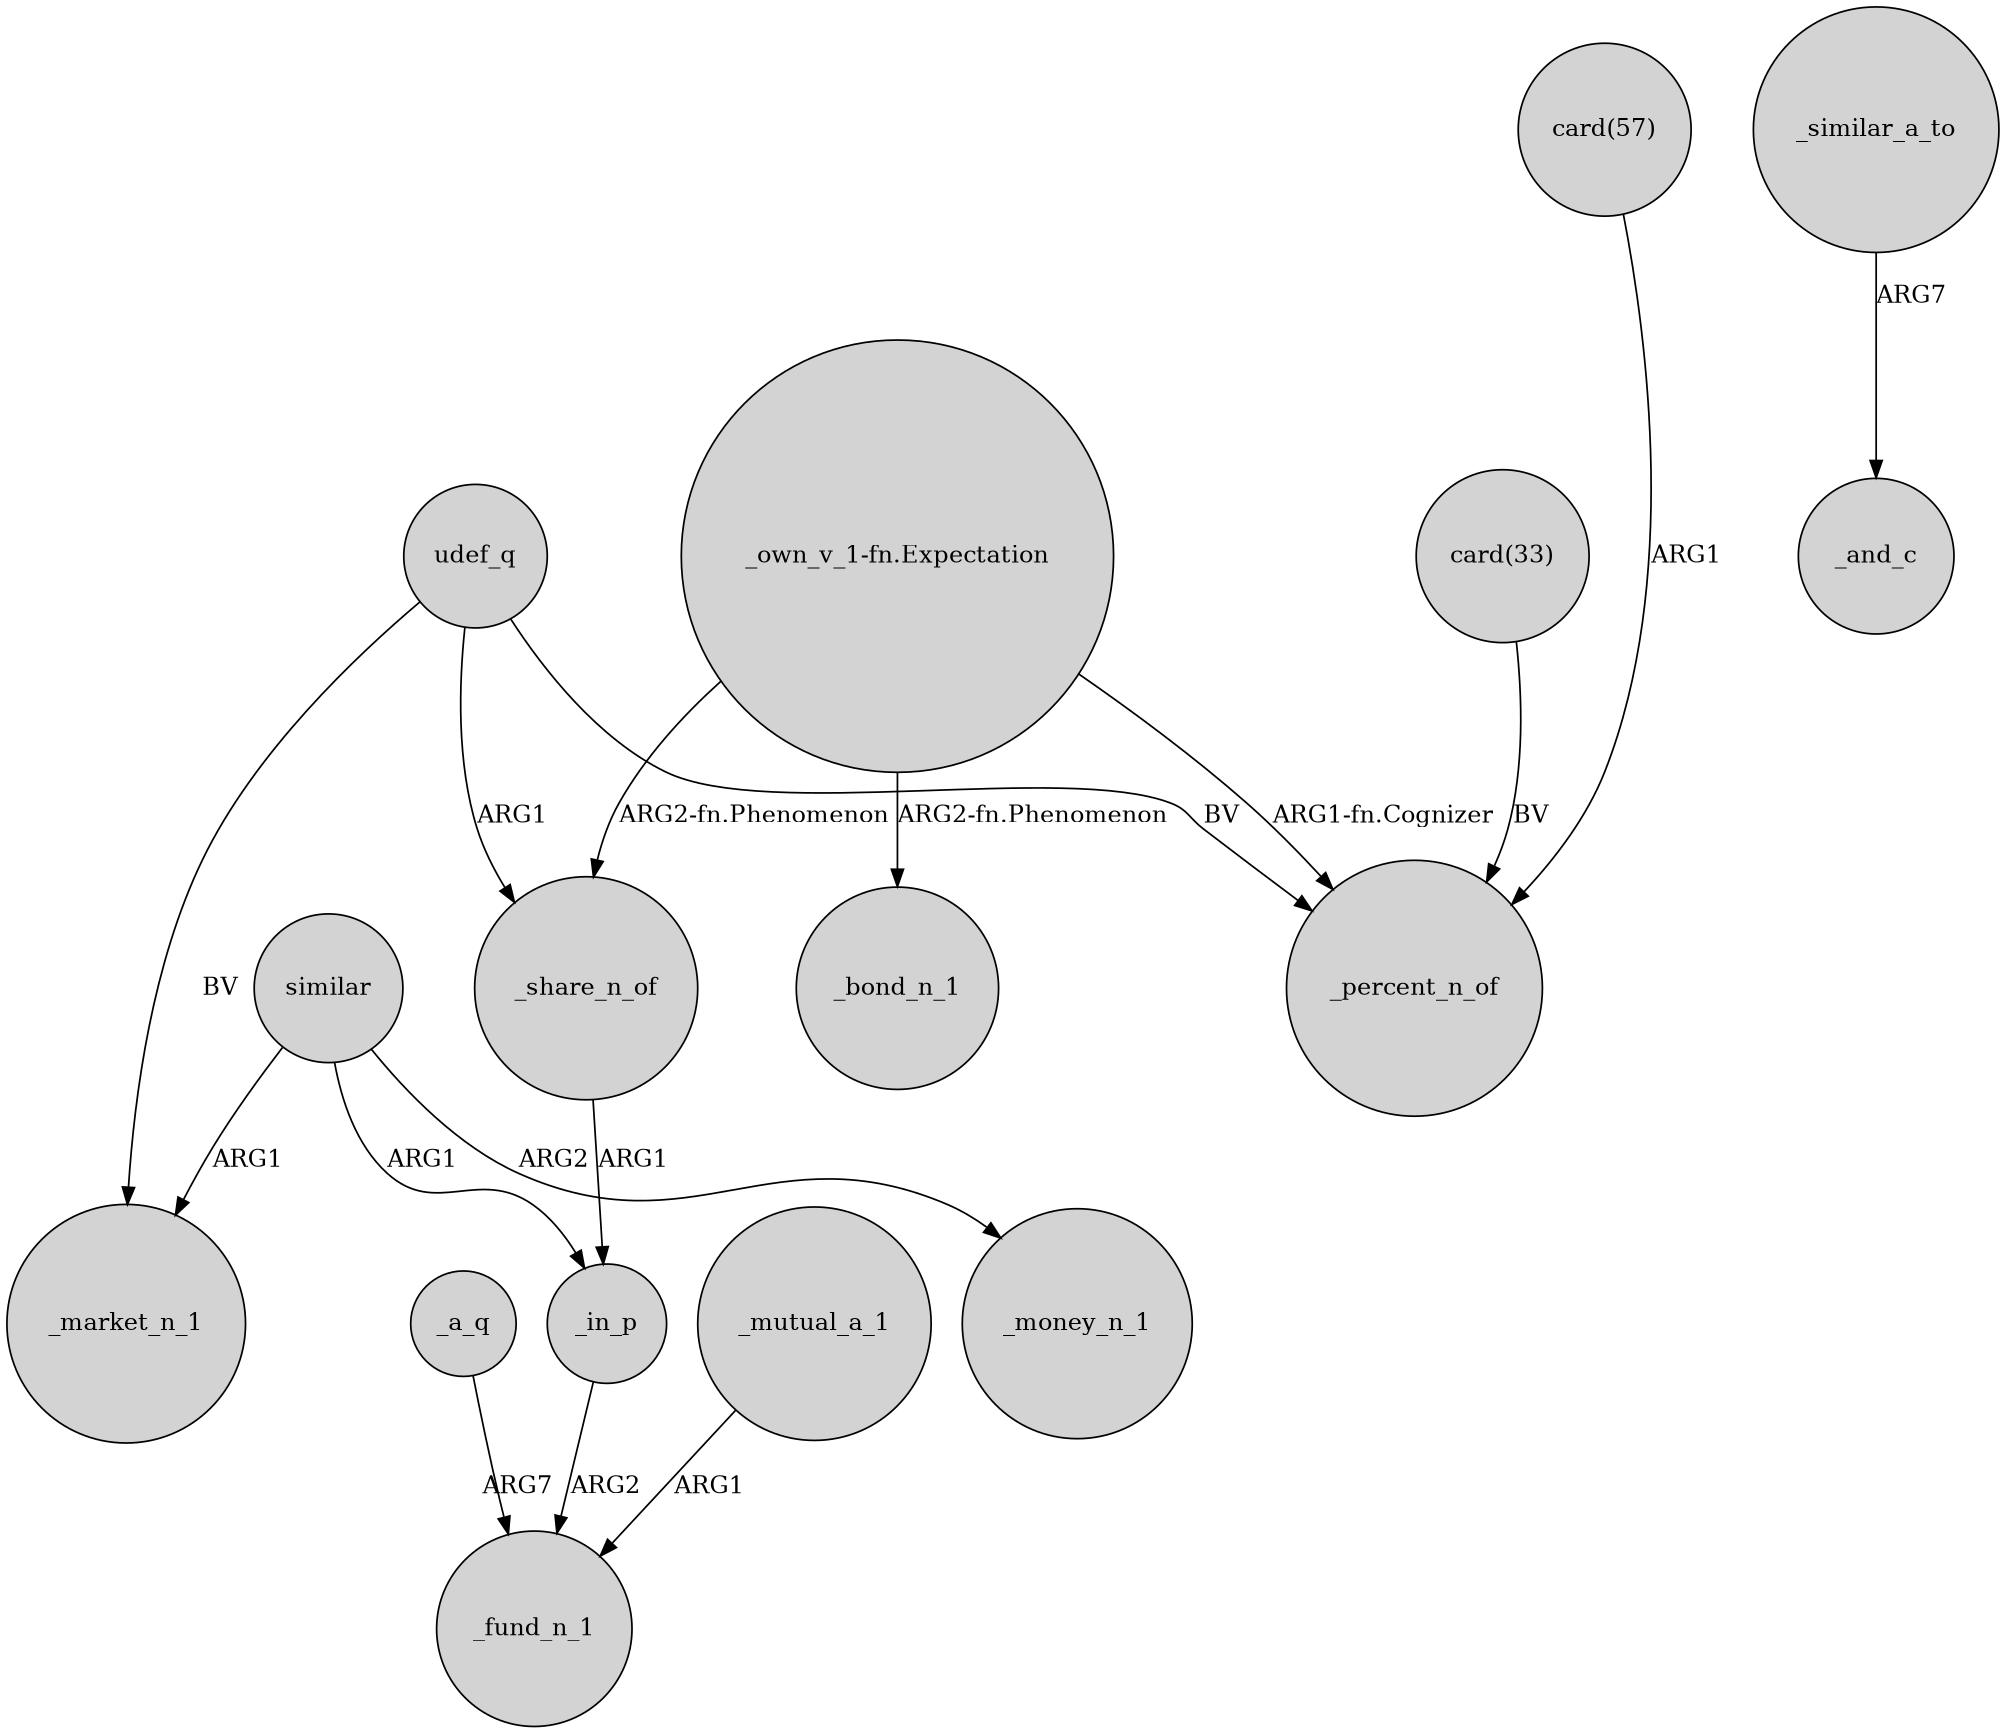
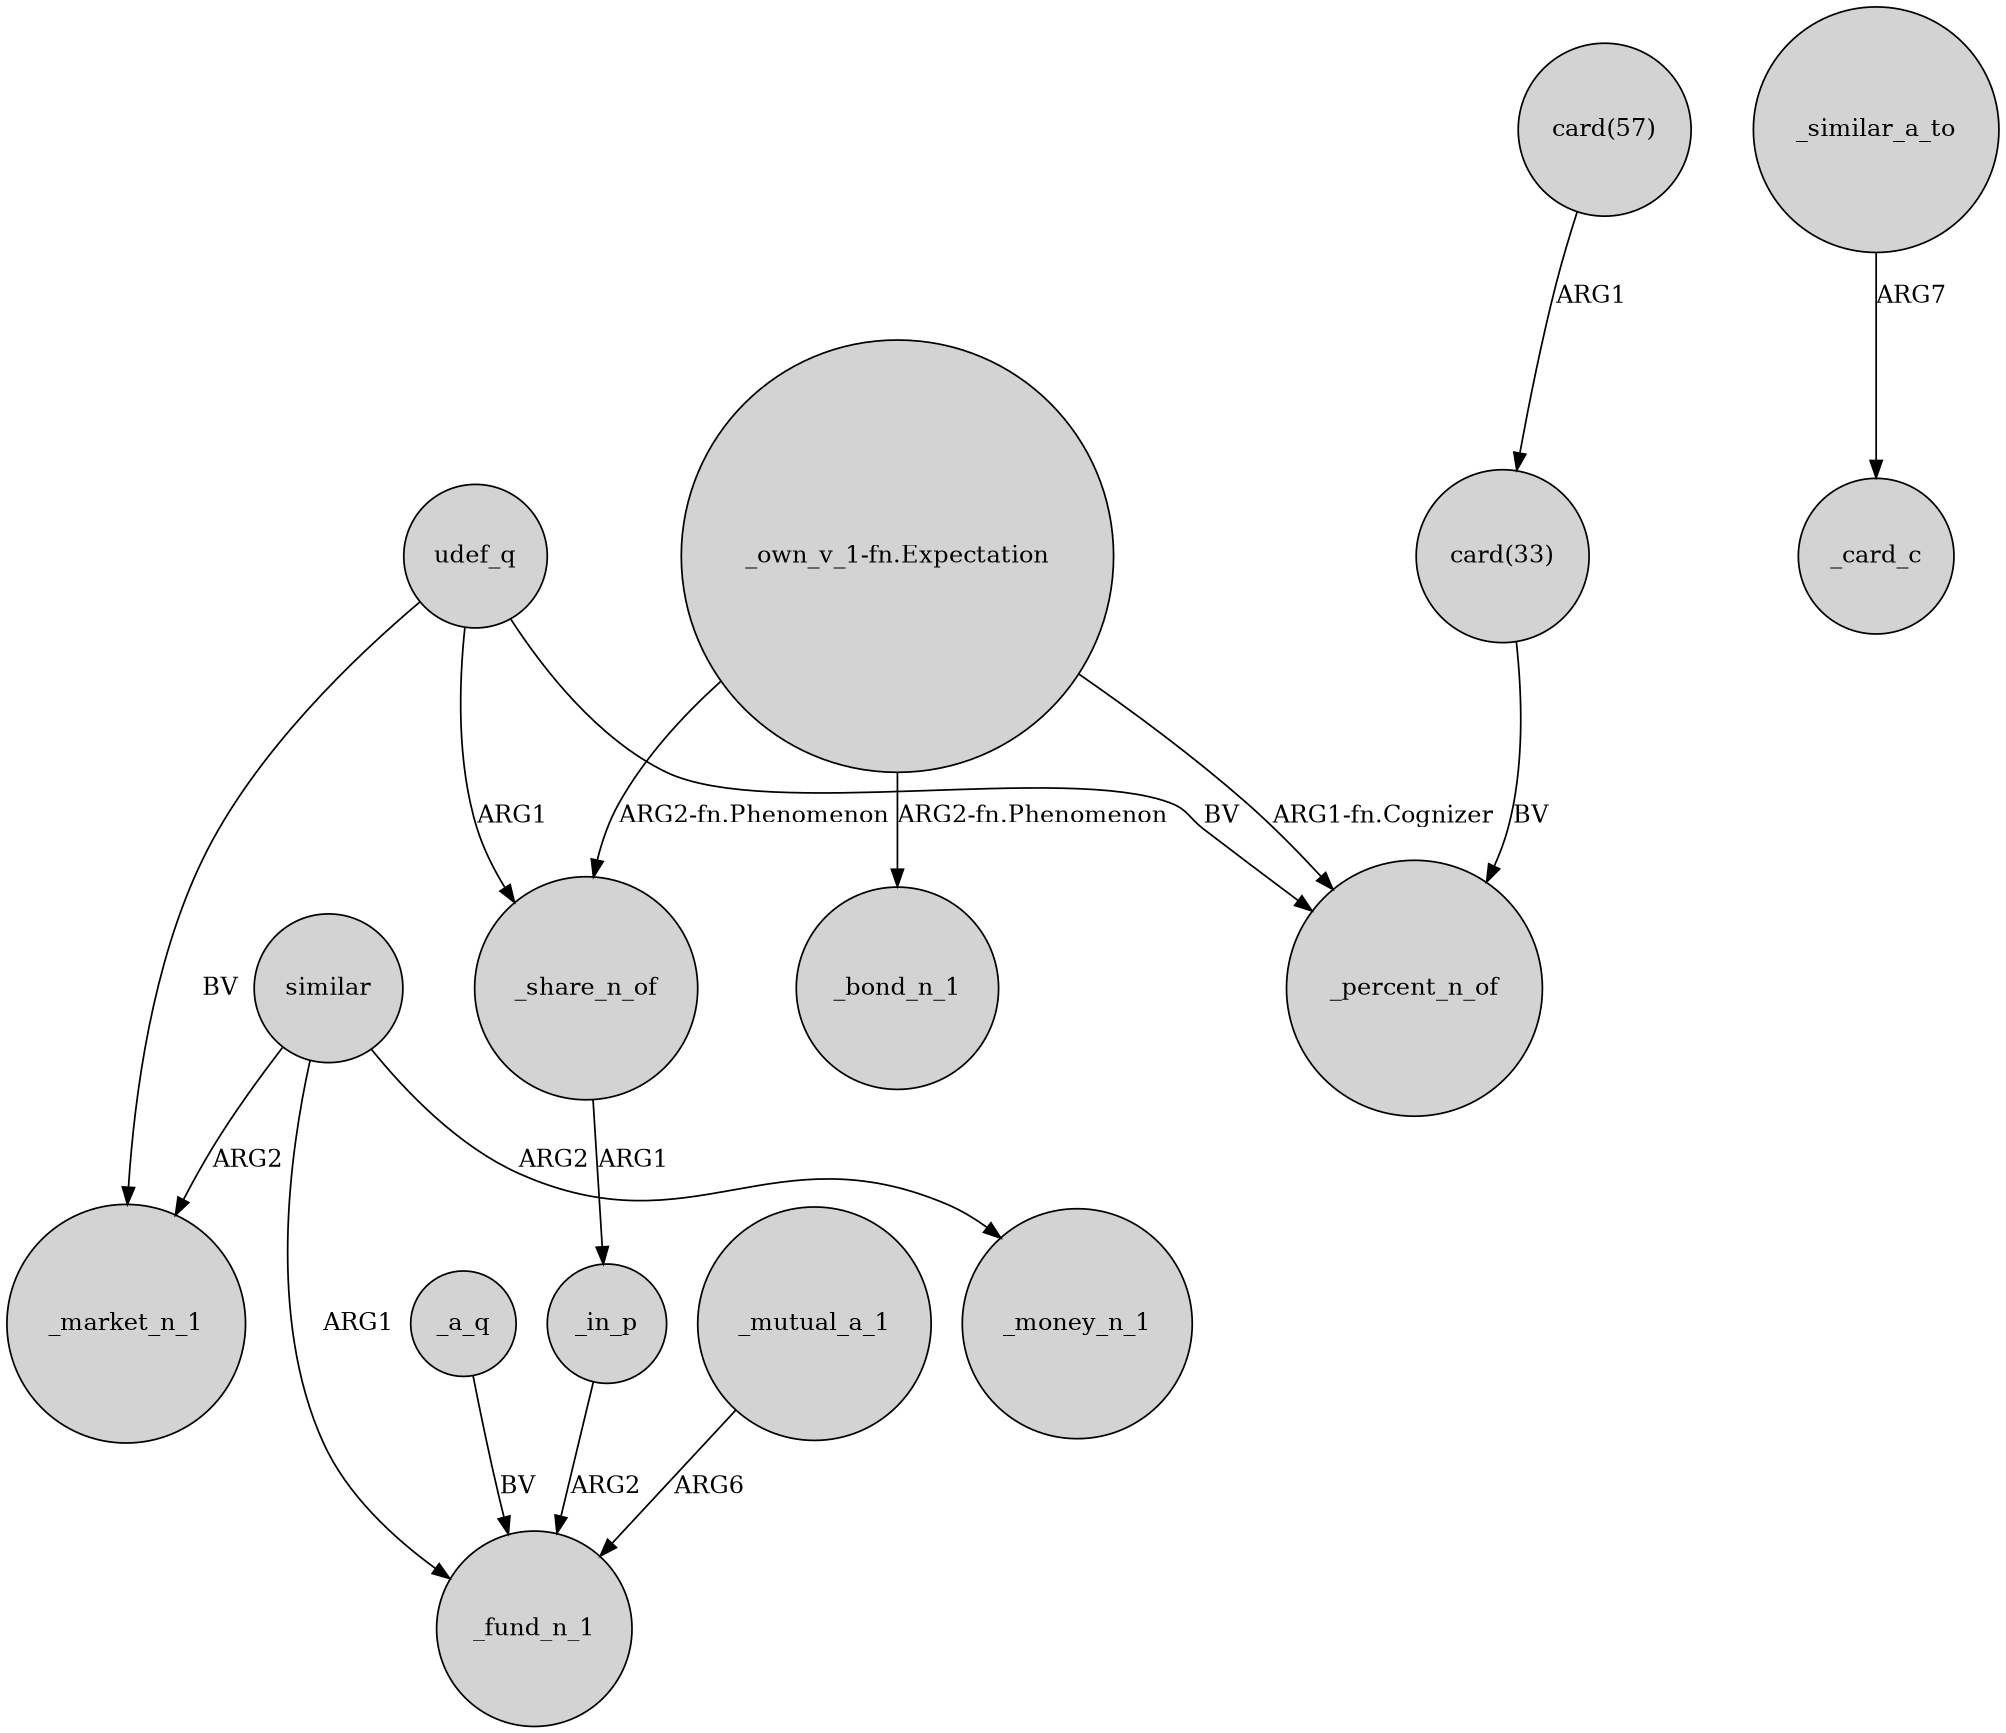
node "_and_c": label "_and_c" -> "_card_c"
edge "card(57)" -> "_percent_n_of": now "card(57)" -> "card(33)"
edge "similar" -> "_market_n_1": label "ARG1" -> "ARG2"
edge "similar" -> "_in_p": now "similar" -> "_fund_n_1"
edge "_a_q" -> "_fund_n_1": label "ARG7" -> "BV"
edge "_mutual_a_1" -> "_fund_n_1": label "ARG1" -> "ARG6"
